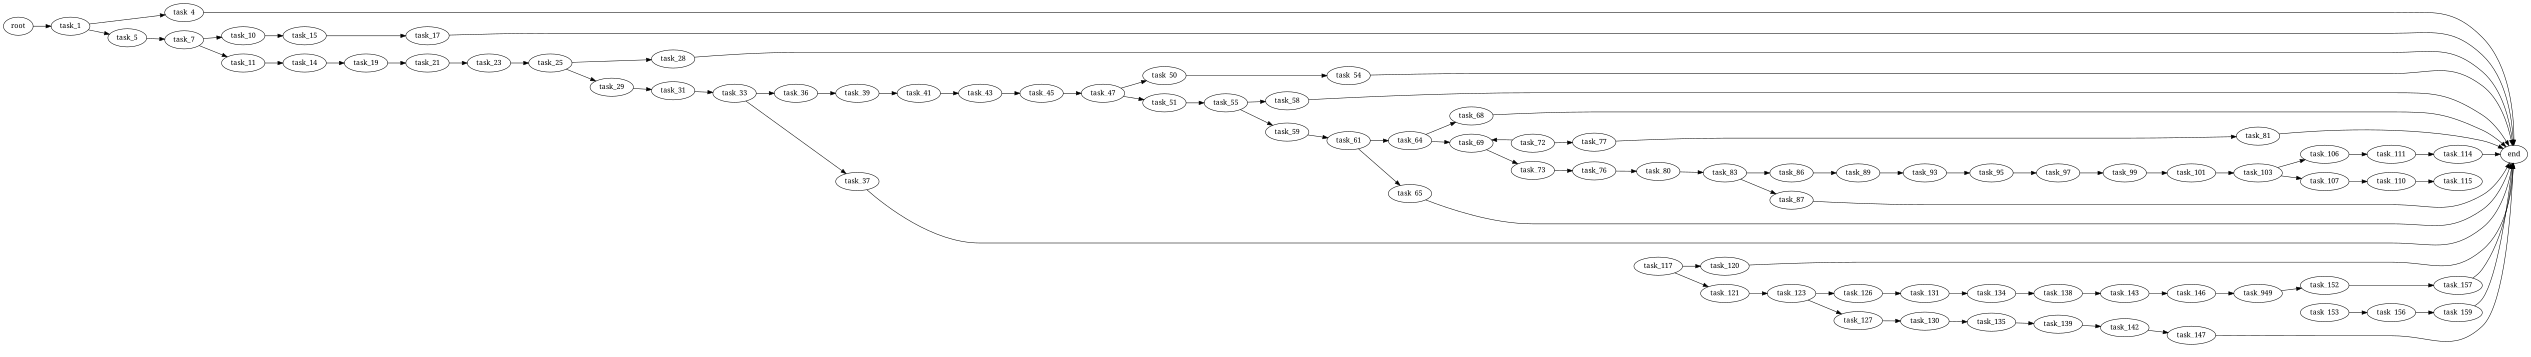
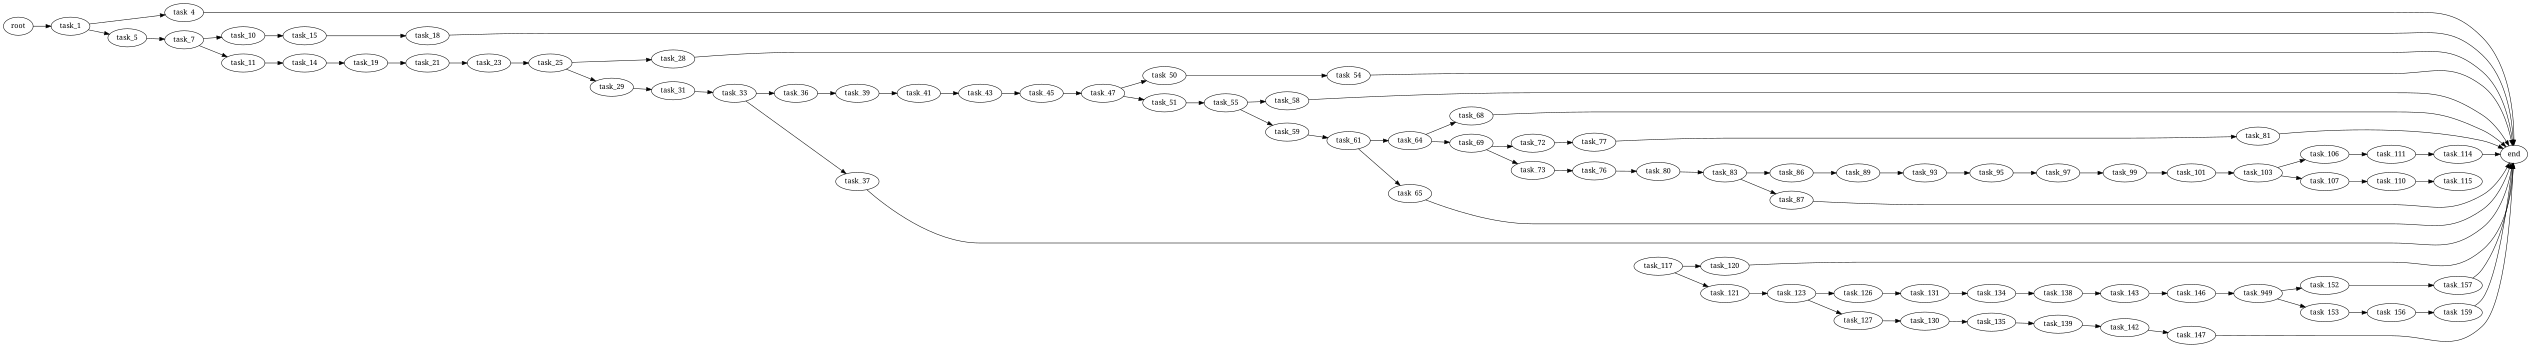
node "task_17": label "task_17" -> "task_18"
edge "task_72" -> "task_69": reversed
edge "task_949" -> "task_153": added
